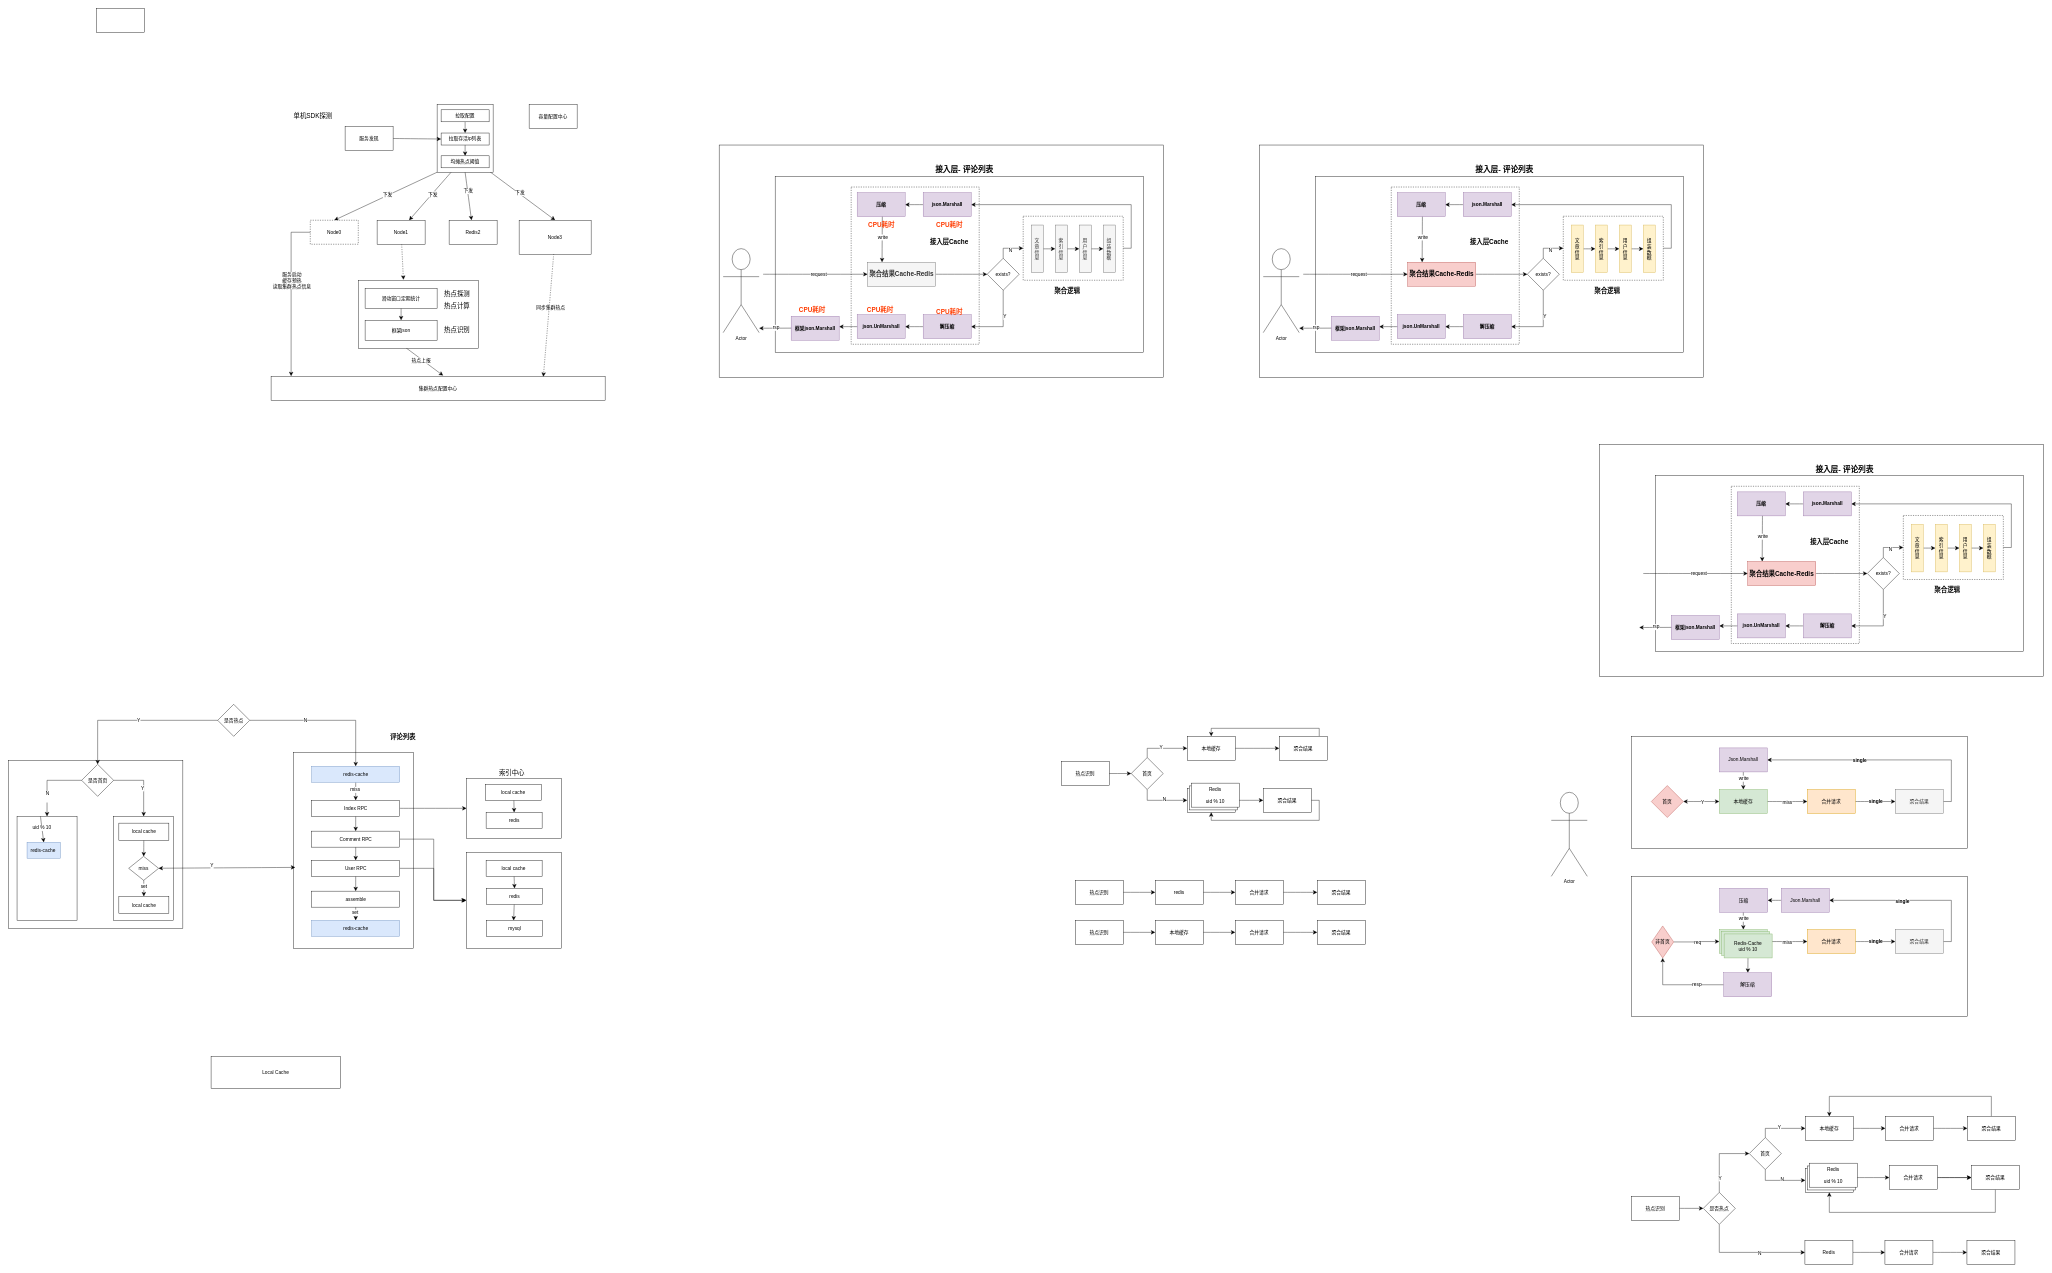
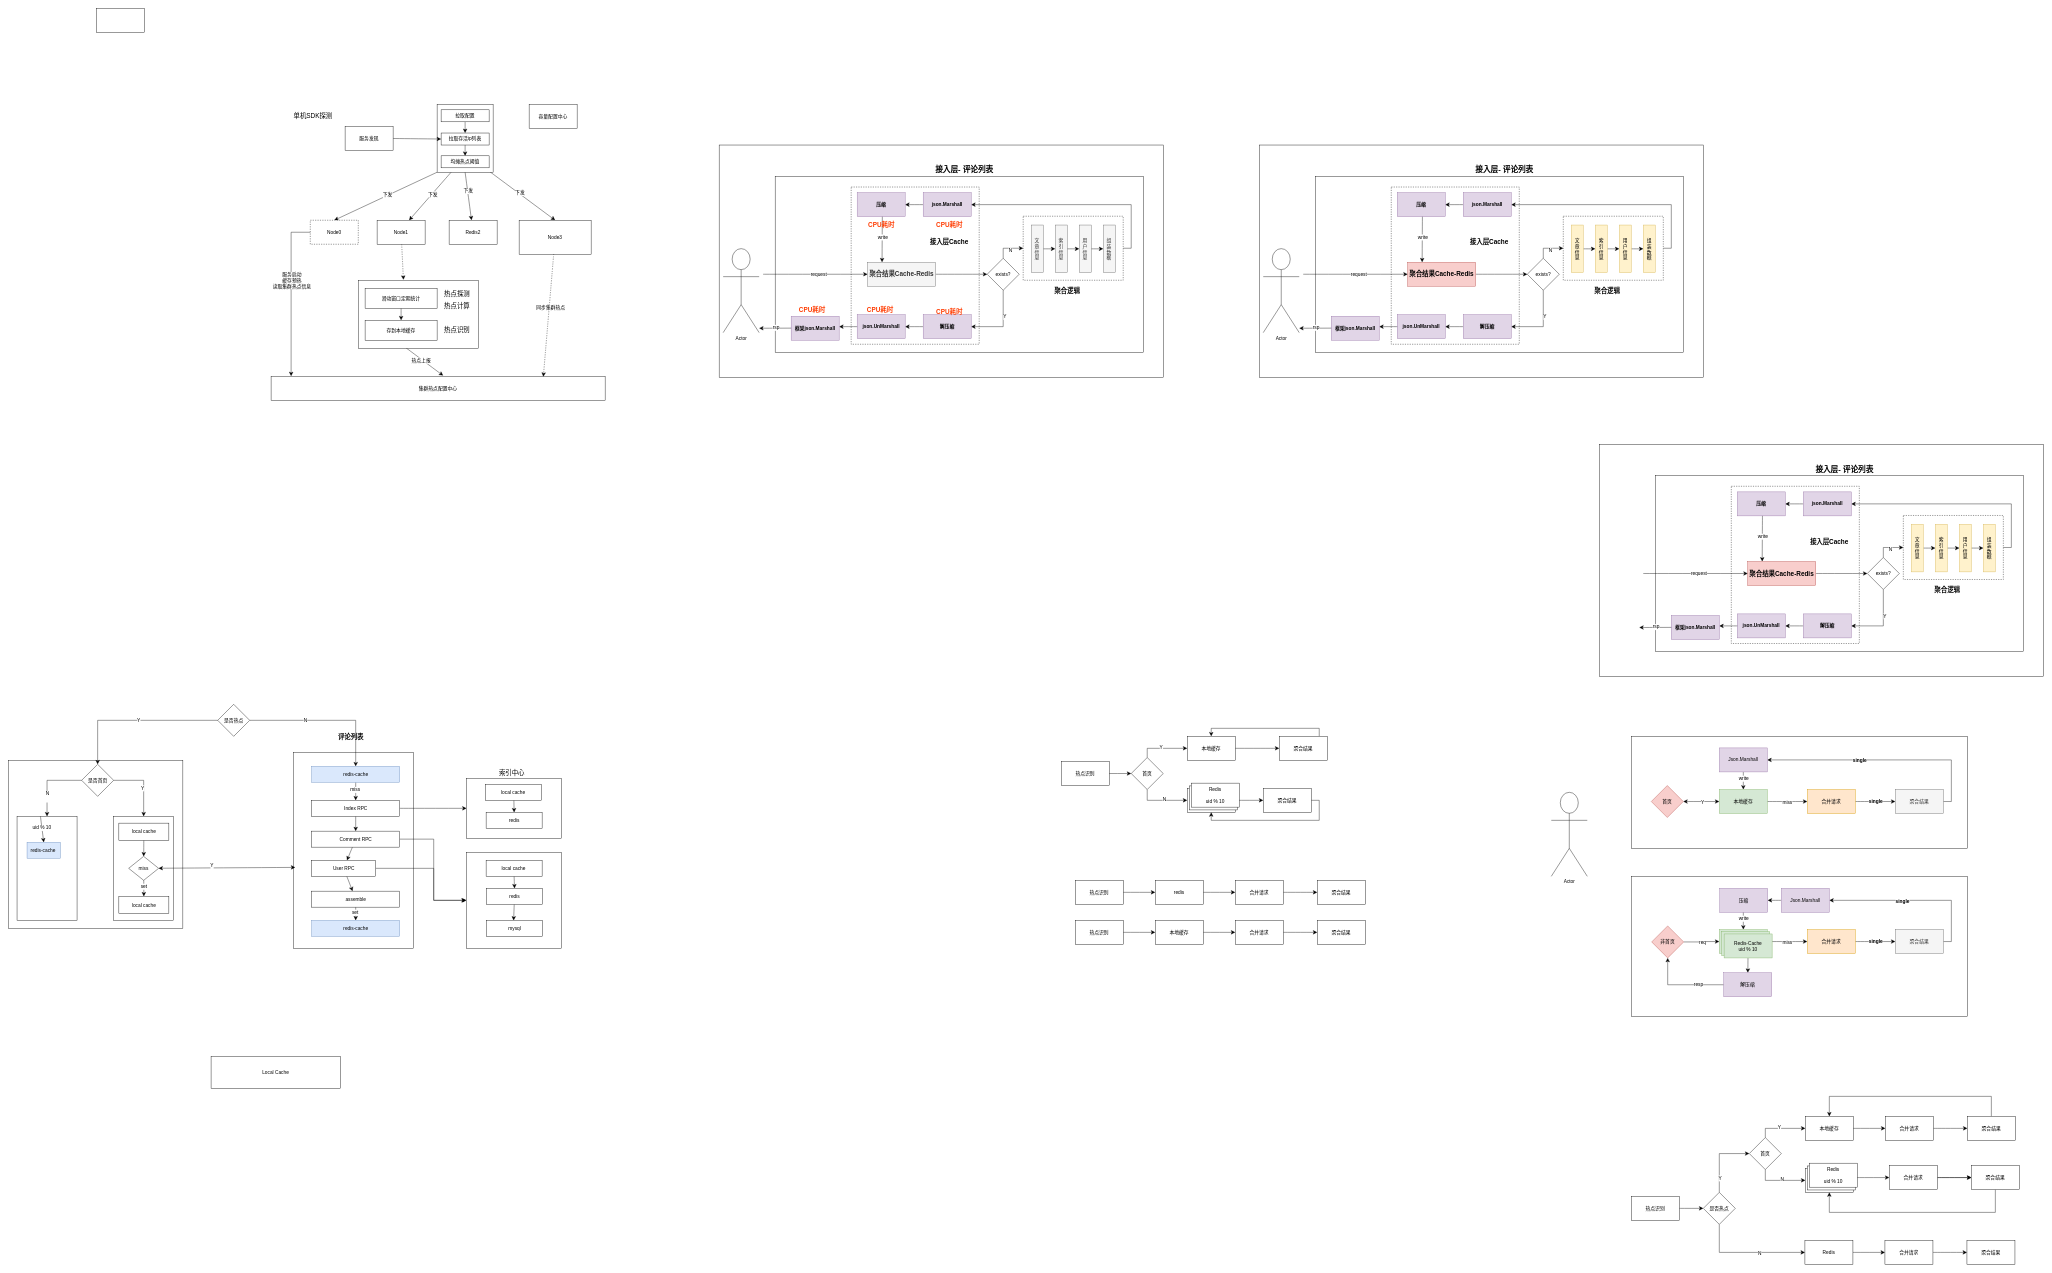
node "框架json": label "框架json" -> "存到本地缓存"
node "评论列表": moved (403, 736) -> (351, 736)
node "User RPC": size 88x16 -> 64x16
node "非首页": size 22x32 -> 32x32
